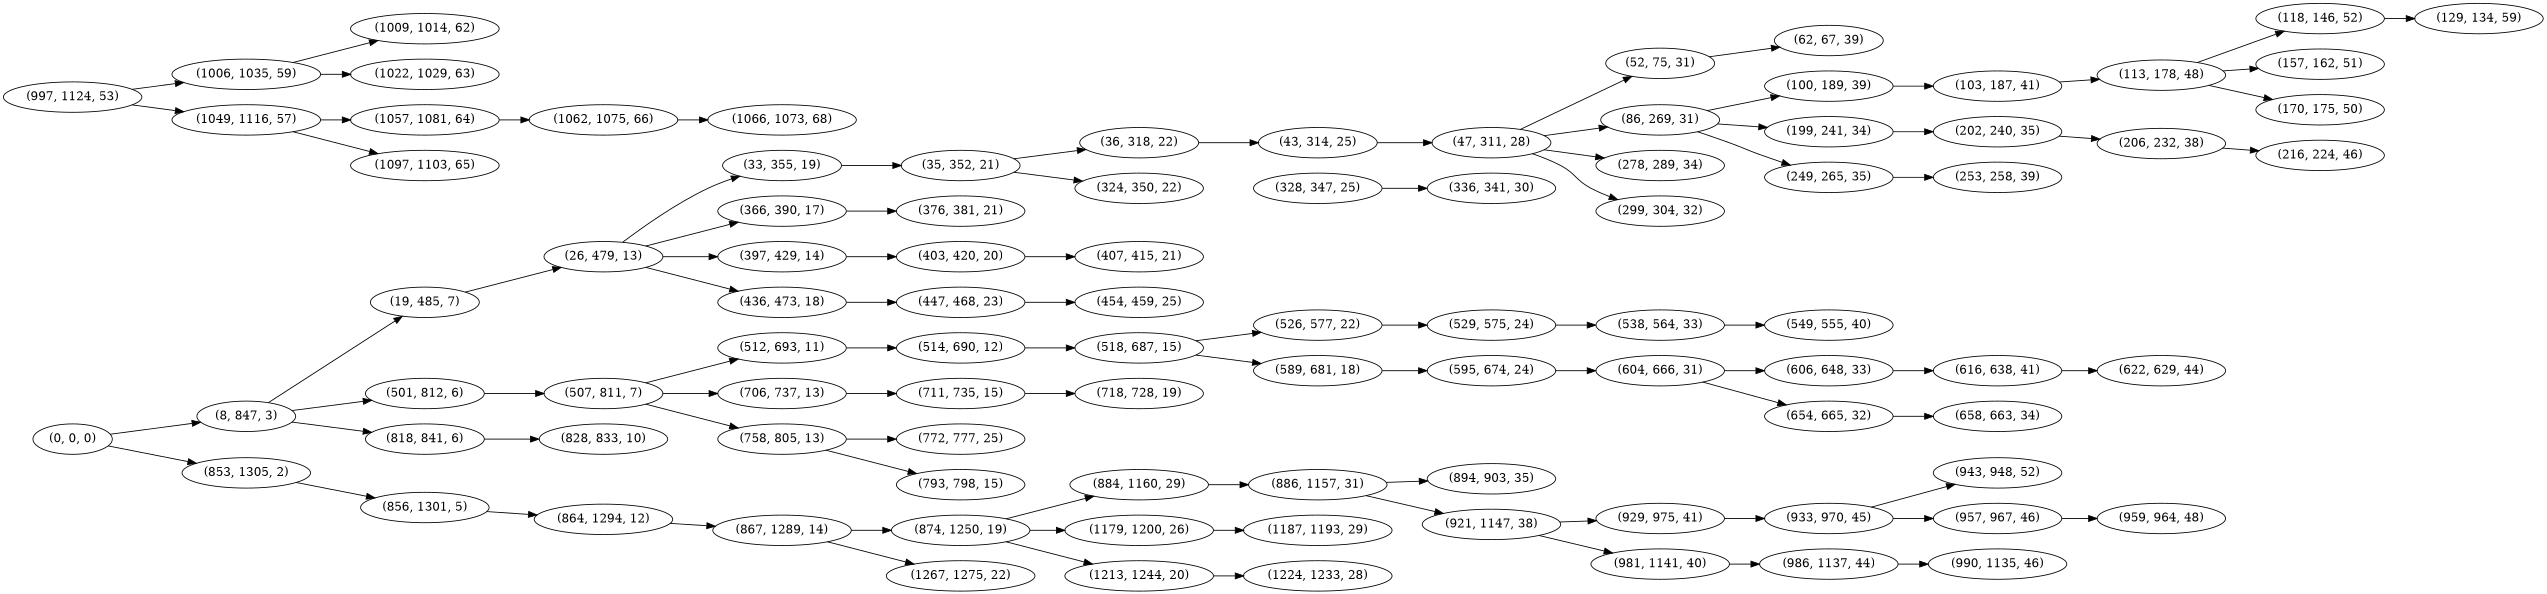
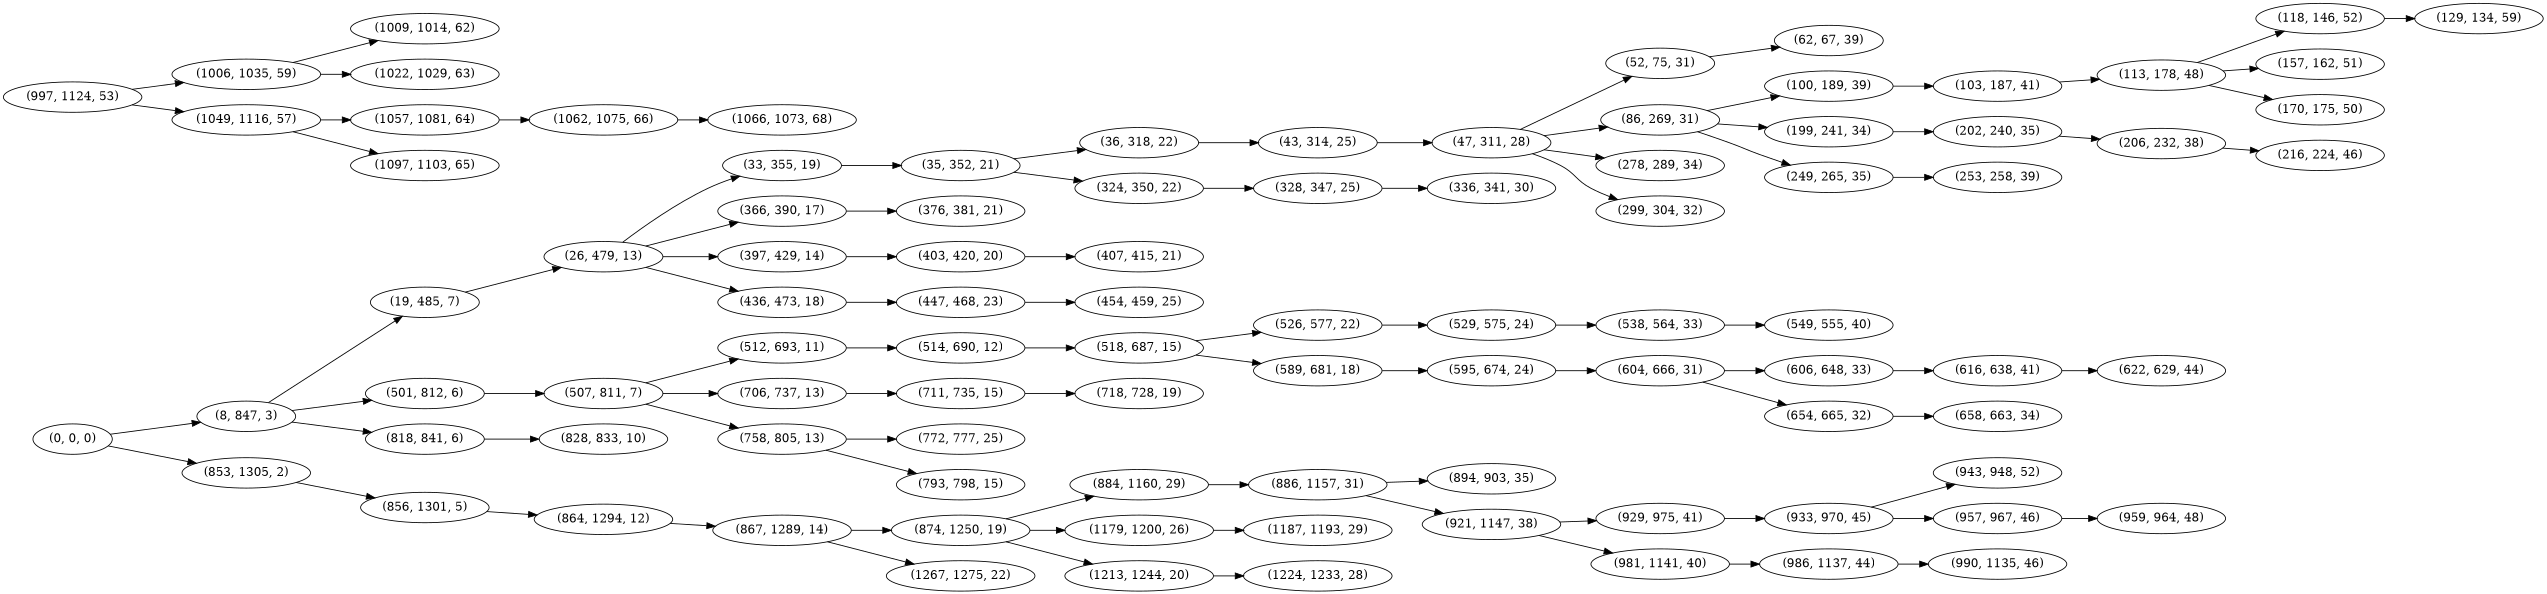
edge "(324, 350, 22)" -> "(328, 347, 25)": added
